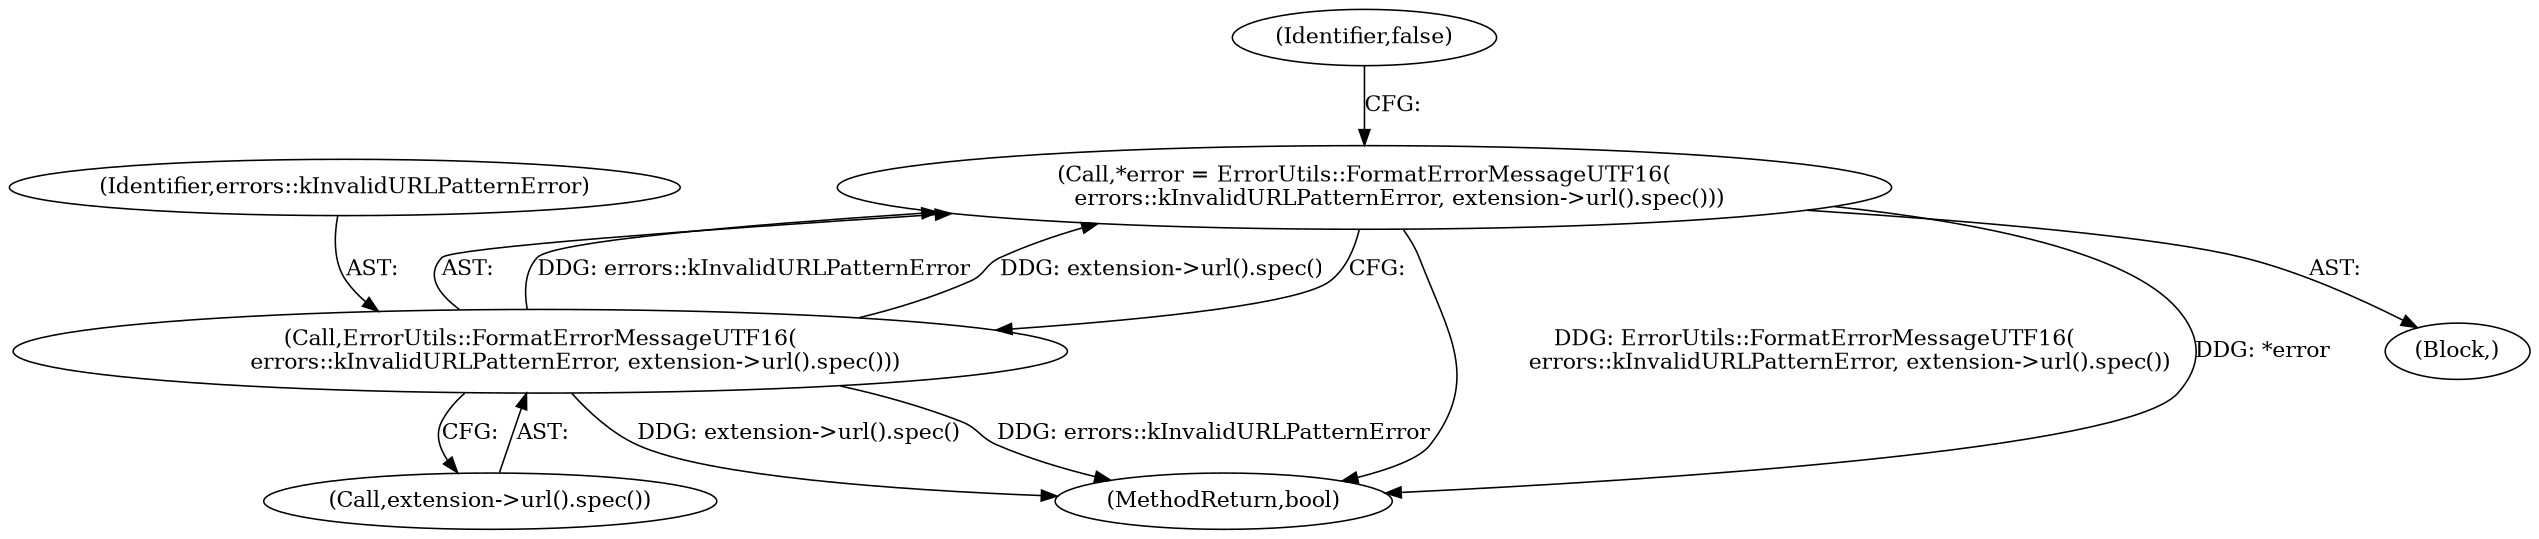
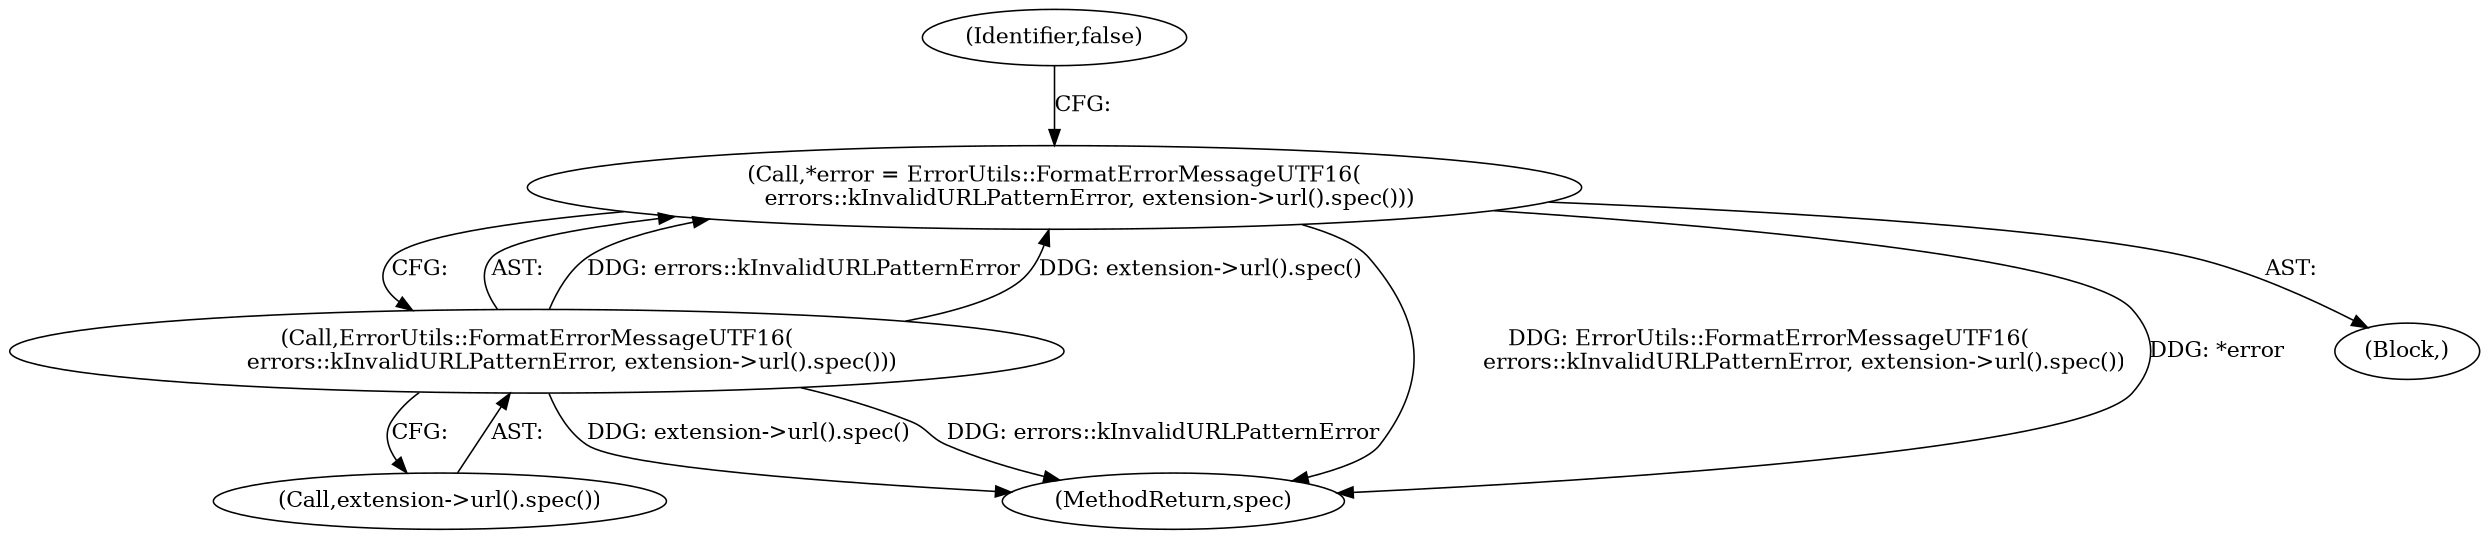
node "(Identifier,errors::kInvalidURLPatternError)": removed
node "(MethodReturn,bool)": label "(MethodReturn,bool)" -> "(MethodReturn,spec)"
